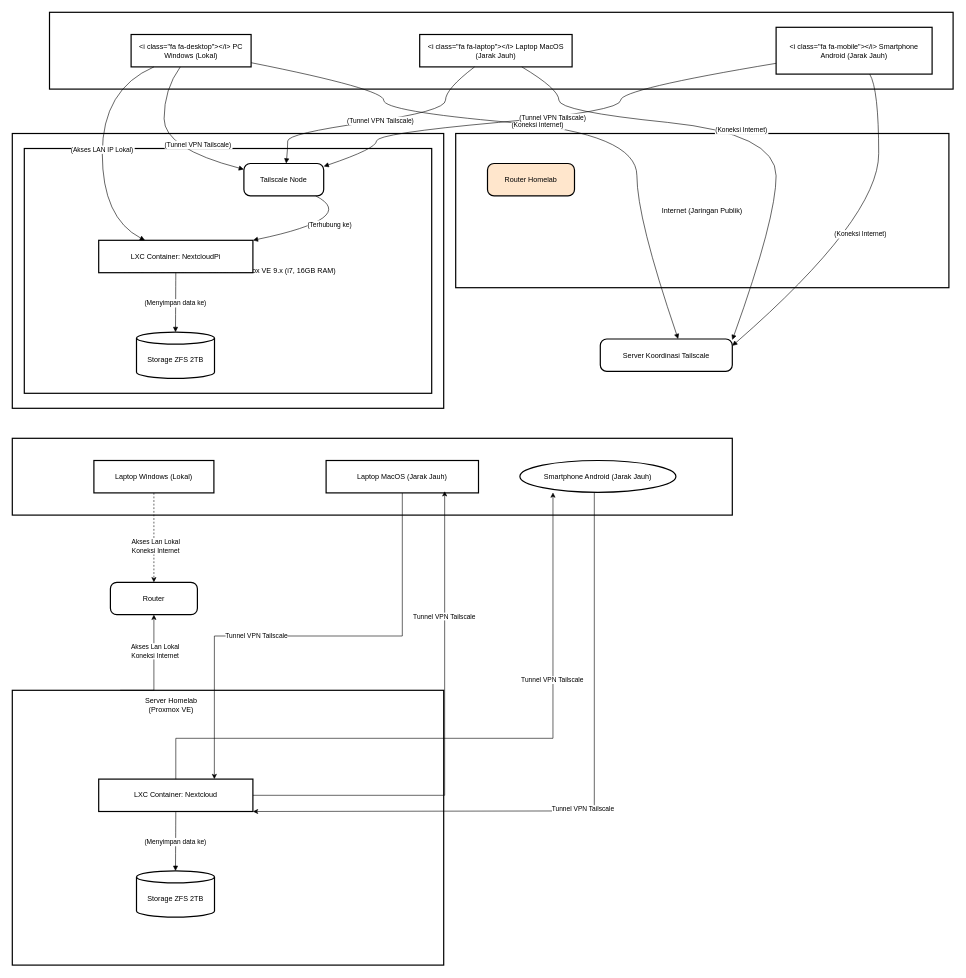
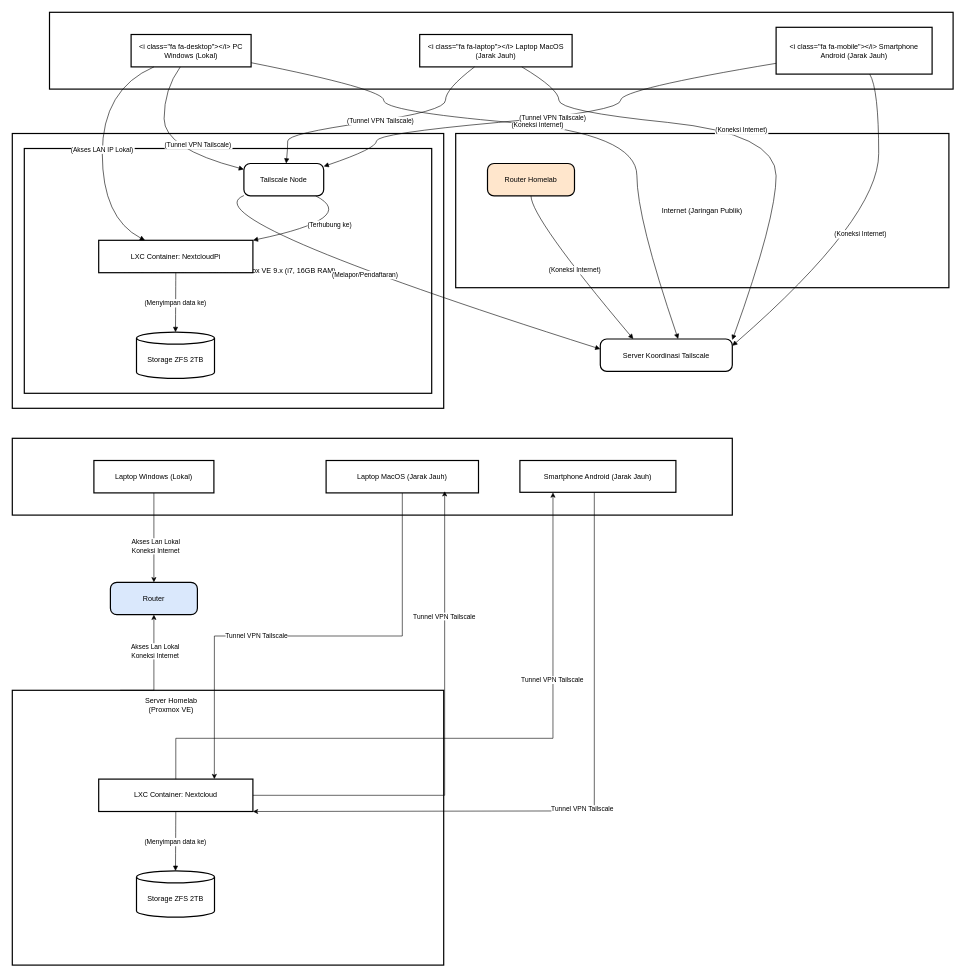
edge "Router Homelab" -> "Server Koordinasi Tailscale": added, label "(Koneksi Internet)"
edge "Tailscale Node" -> "Server Koordinasi Tailscale": added, label "(Melapor/Pendaftaran)"
node "Smartphone Android (Jarak Jauh)": shape ellipse -> rectangle
edge "Laptop Windows (Lokal)" -> "Router": style dashed -> solid
node "Router": fillcolor #ffffff -> #dae8fc
